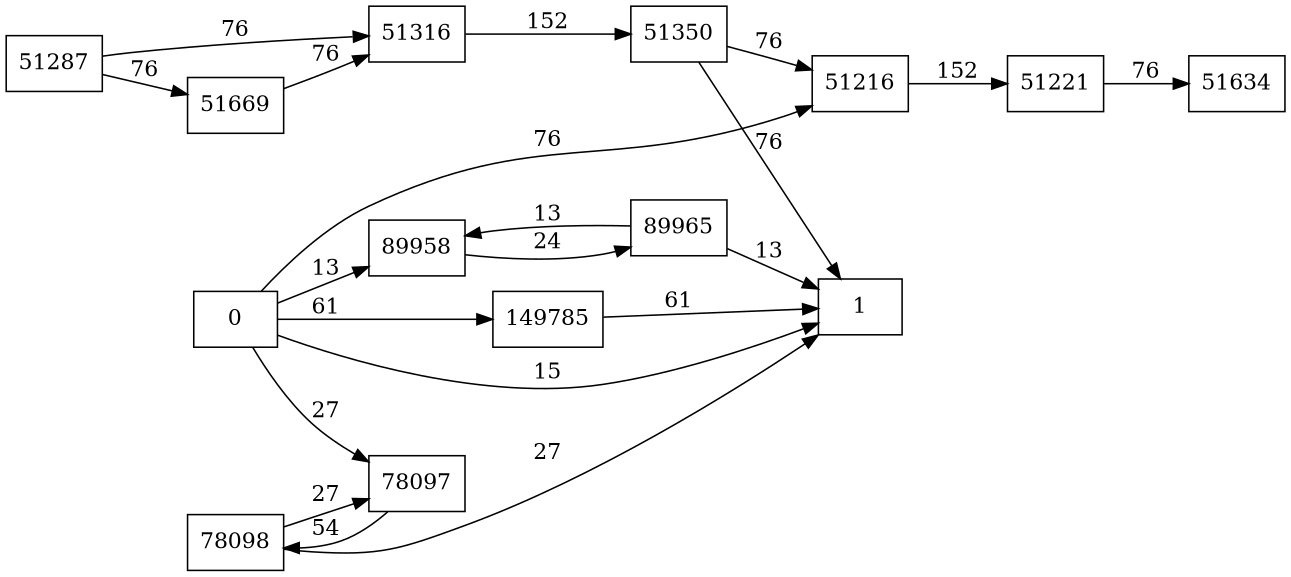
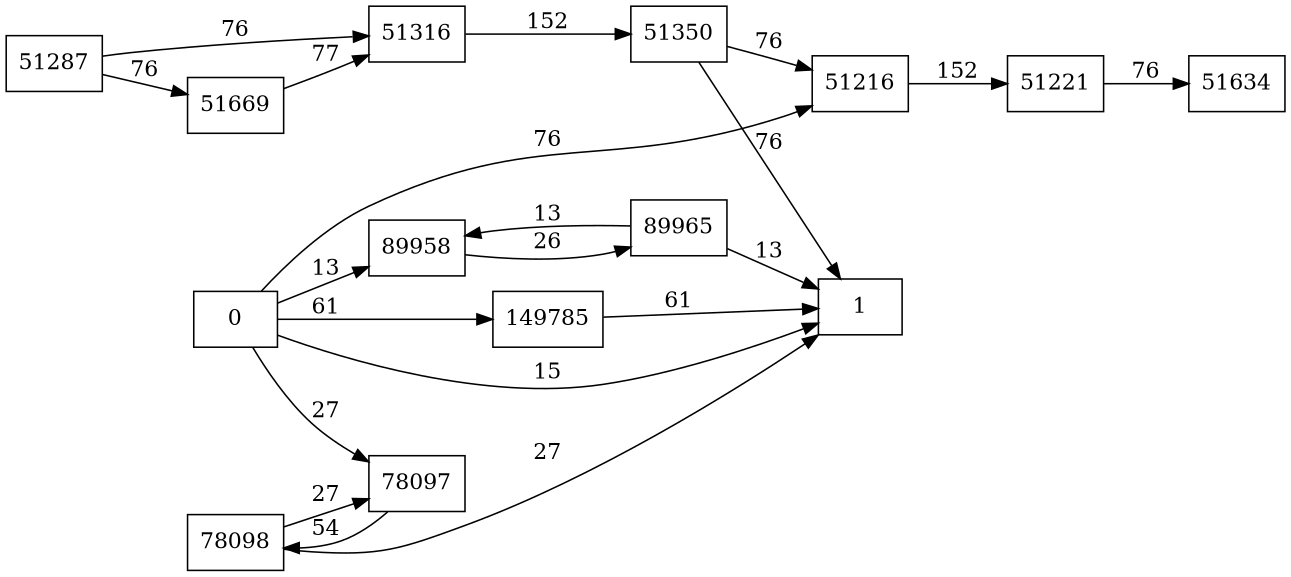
edge "51669" -> "51316": label "76" -> "77"
edge "89958" -> "89965": label "24" -> "26"
